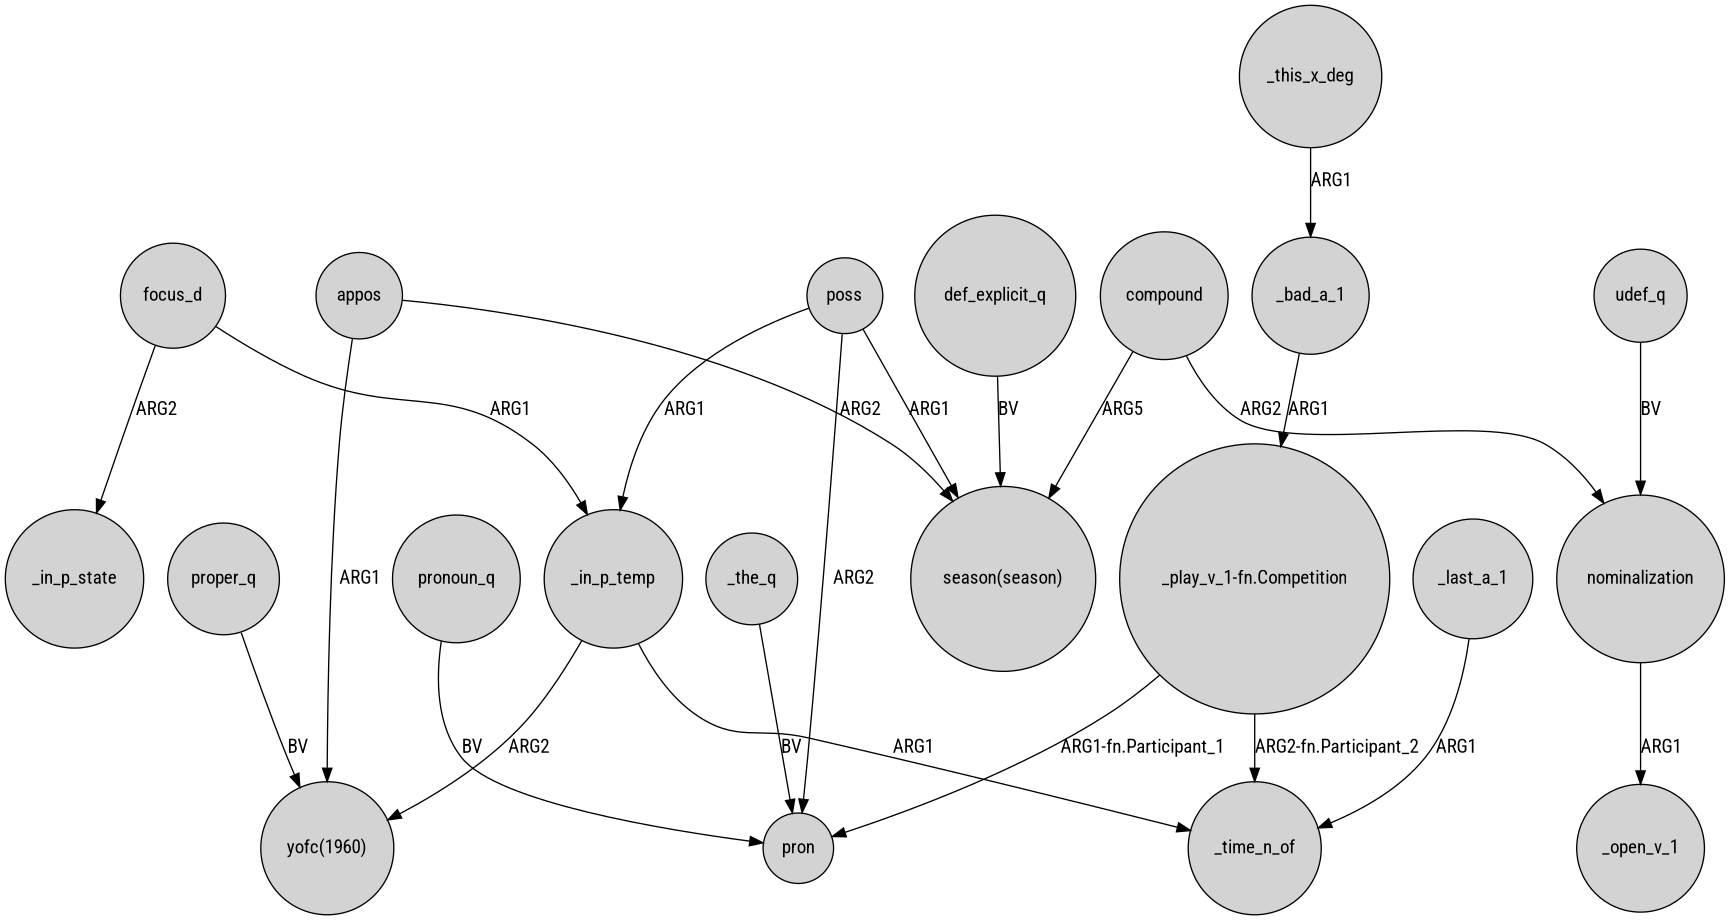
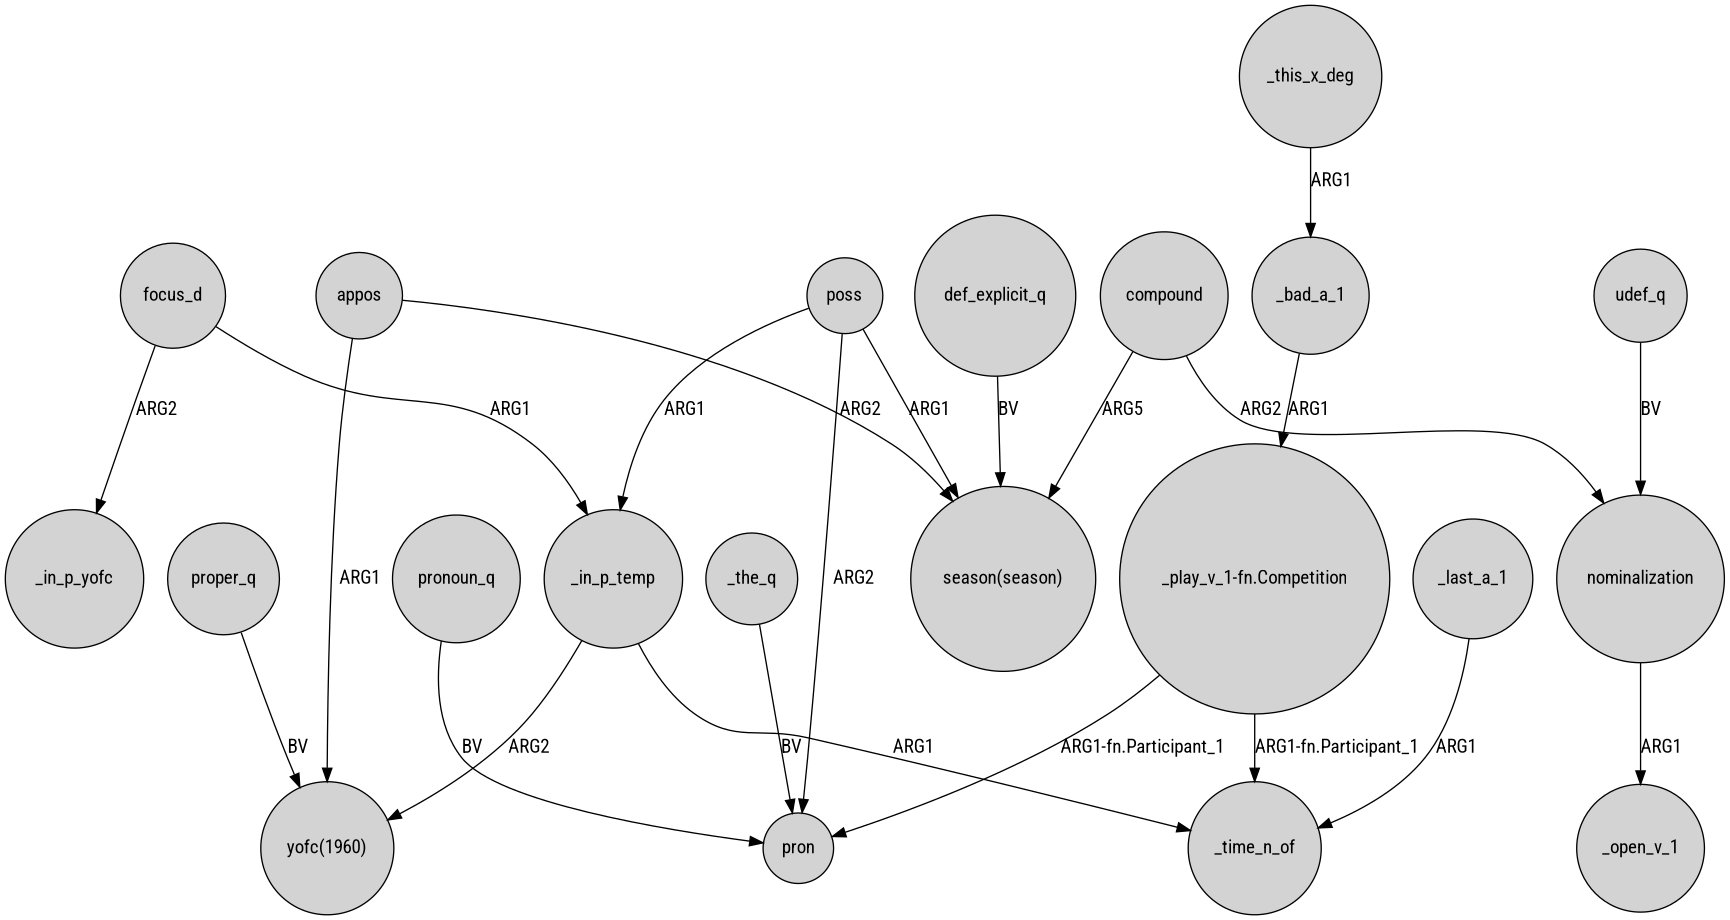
node "_in_p_state": label "_in_p_state" -> "_in_p_yofc"
edge "_play_v_1-fn.Competition" -> "_time_n_of": label "ARG2-fn.Participant_2" -> "ARG1-fn.Participant_1"
